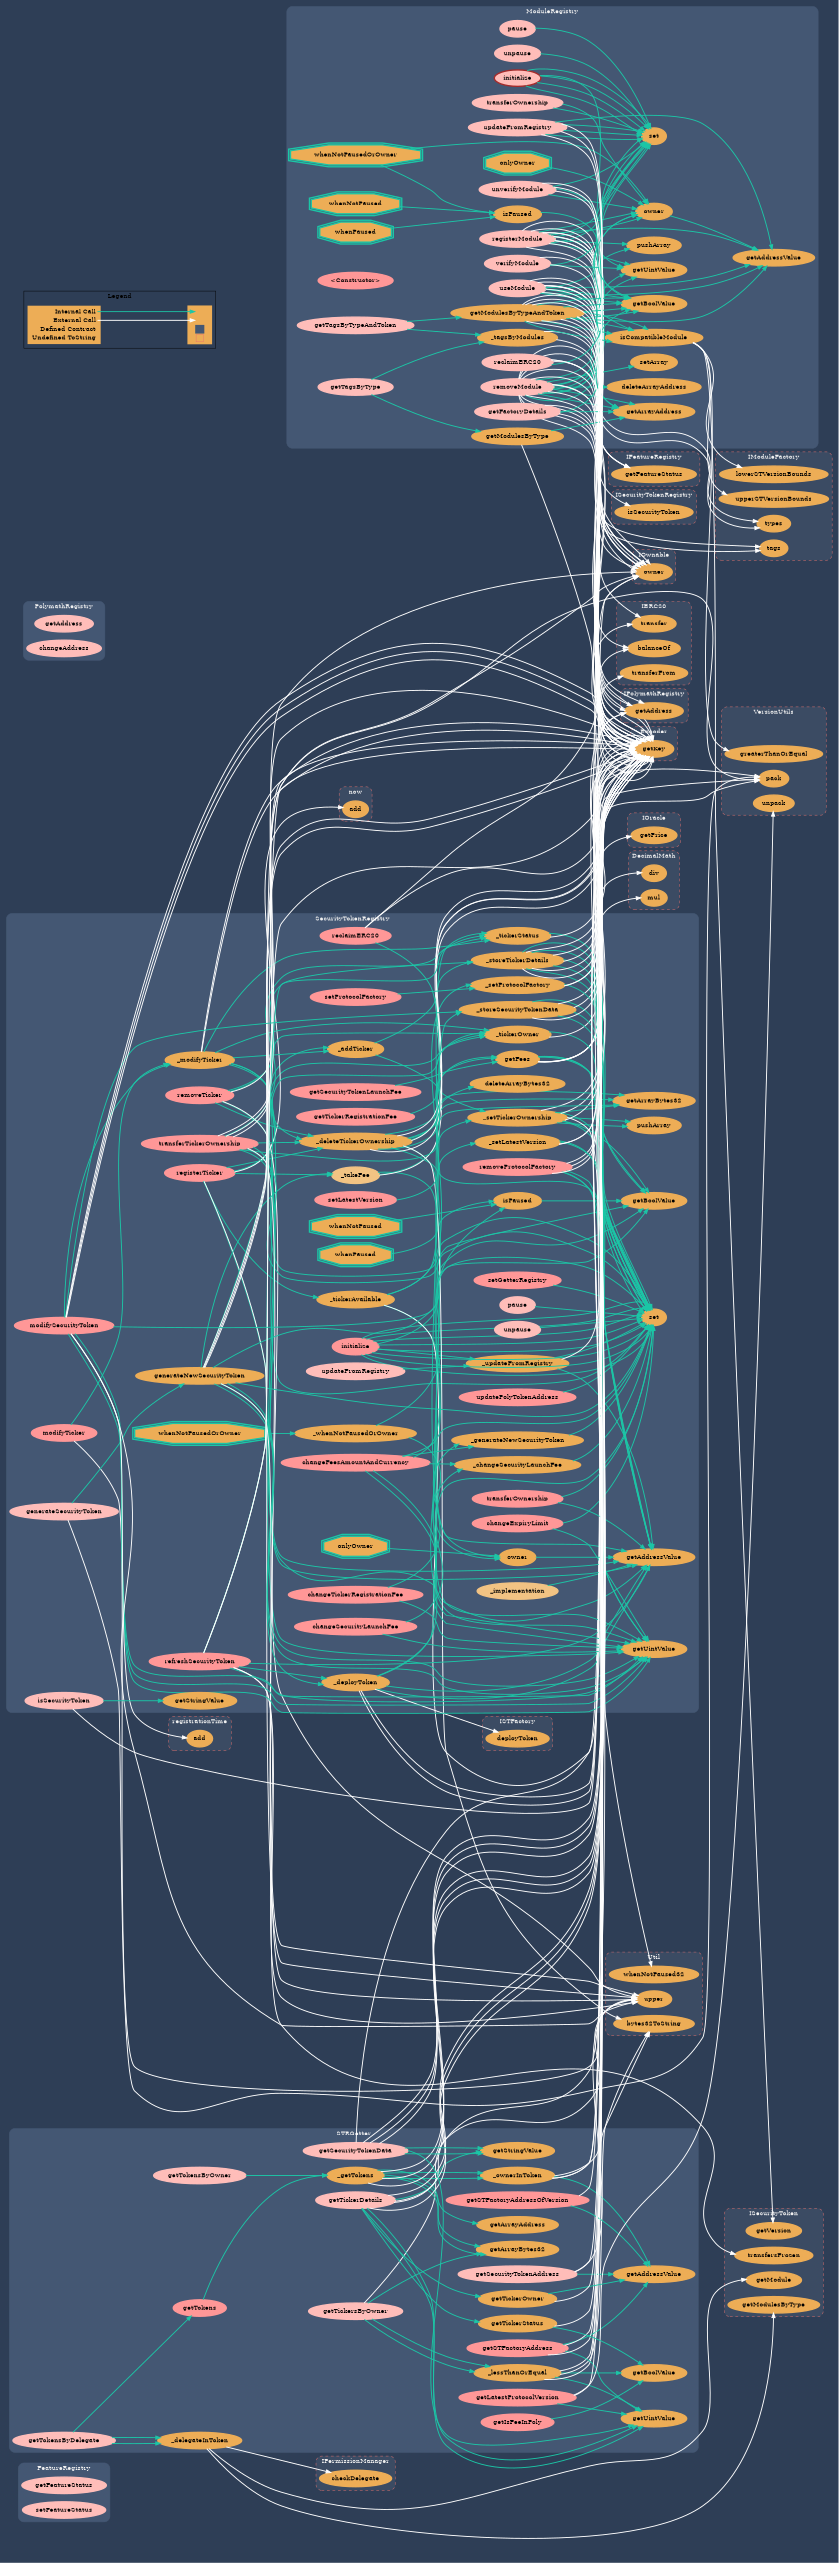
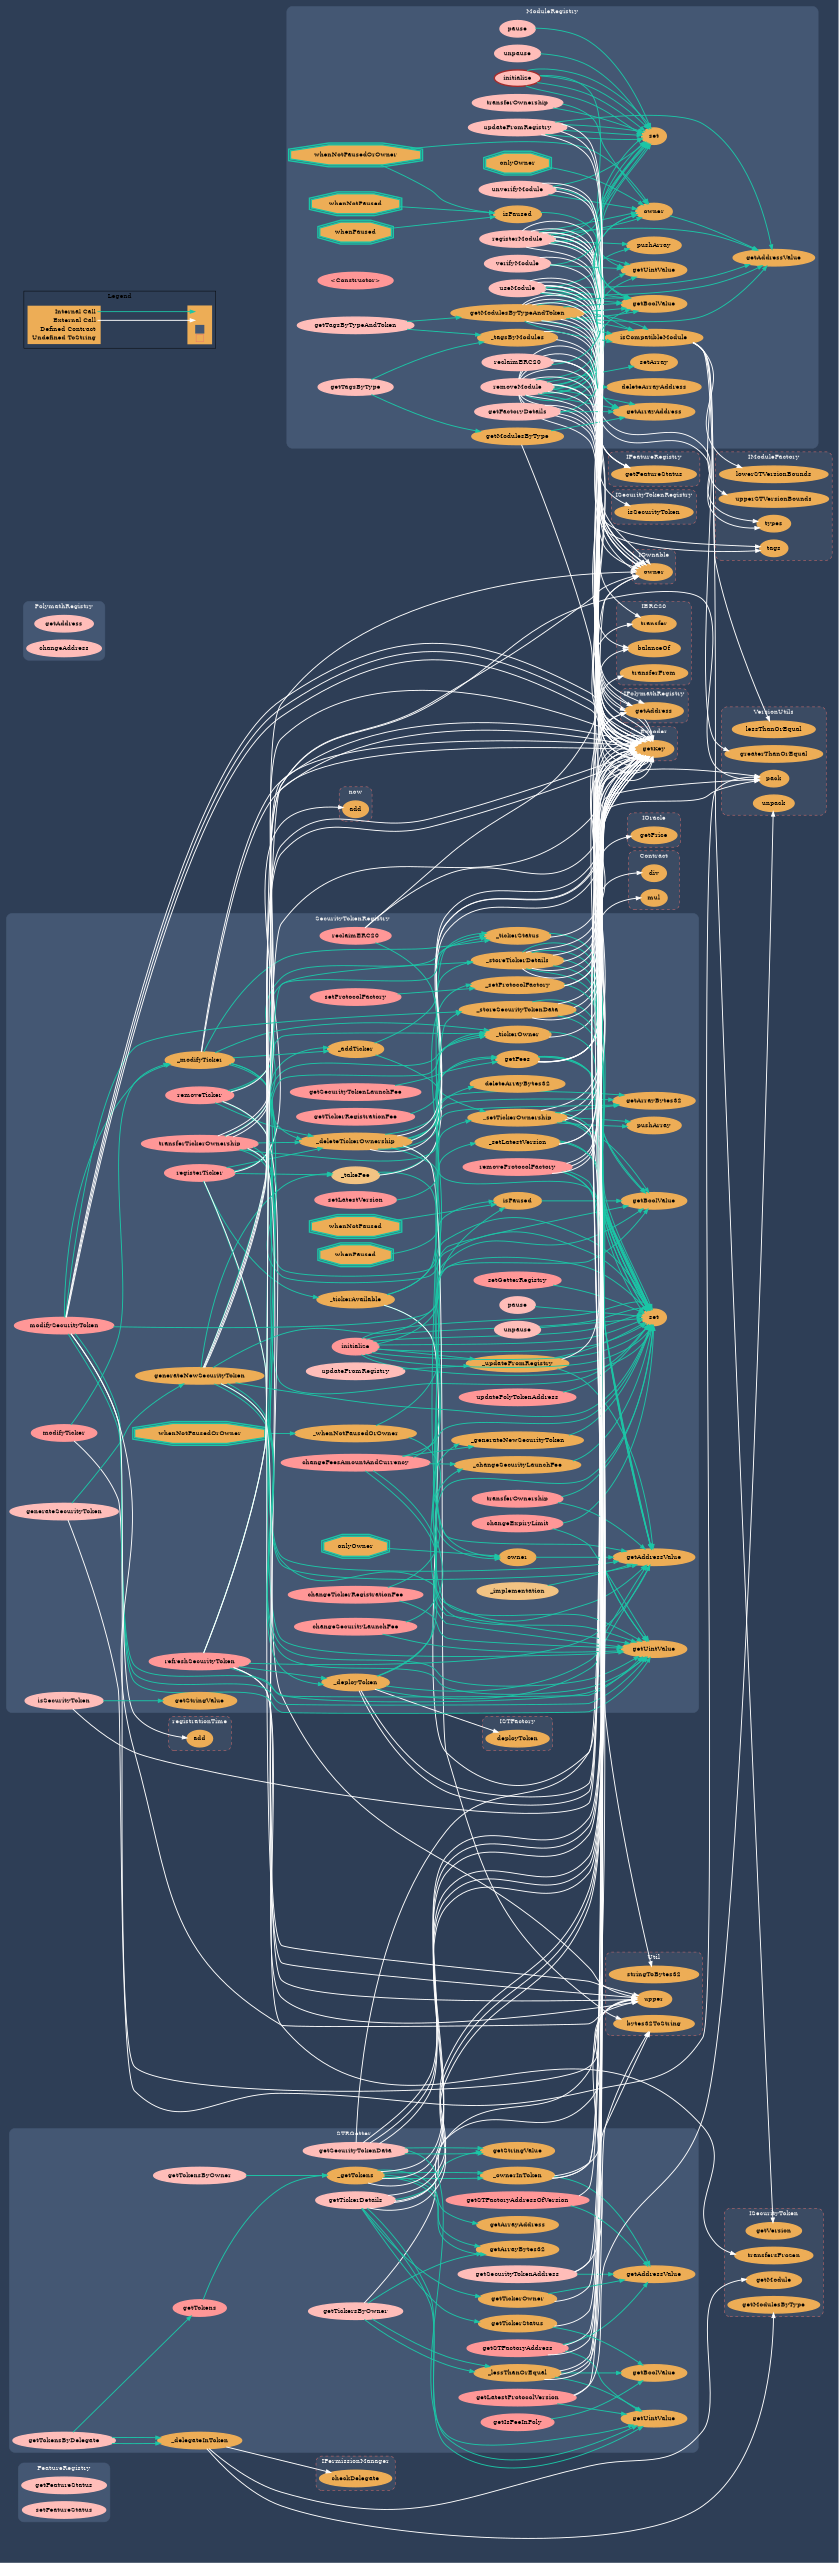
node "lessThanOrEqual": added
cluster "DecimalMath": label "DecimalMath" -> "Contract"
node "whenNotPaused32": label "whenNotPaused32" -> "stringToBytes32"
